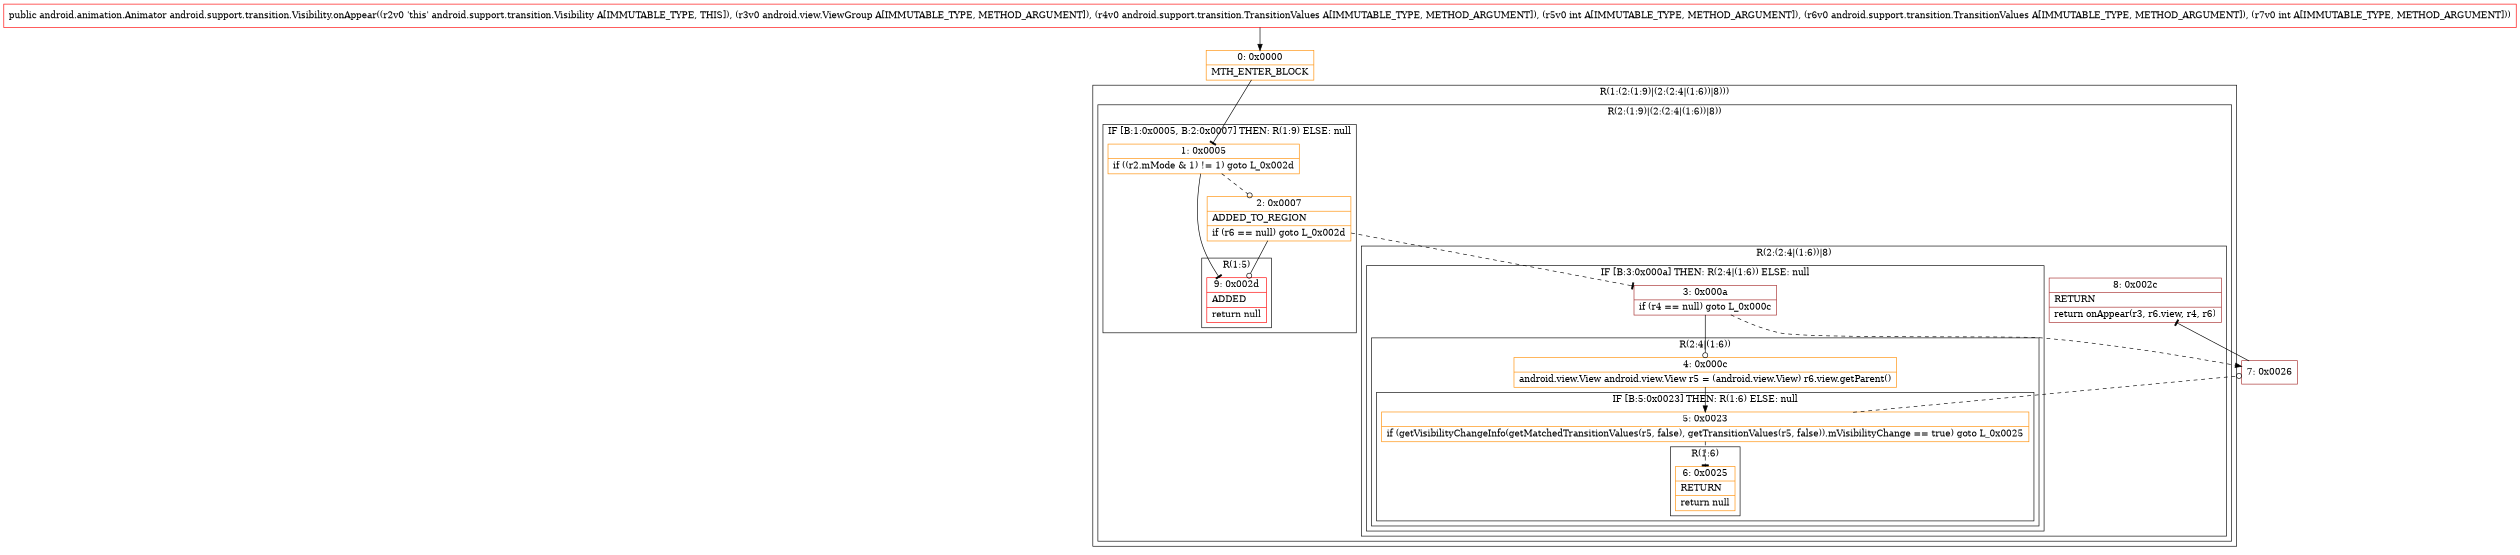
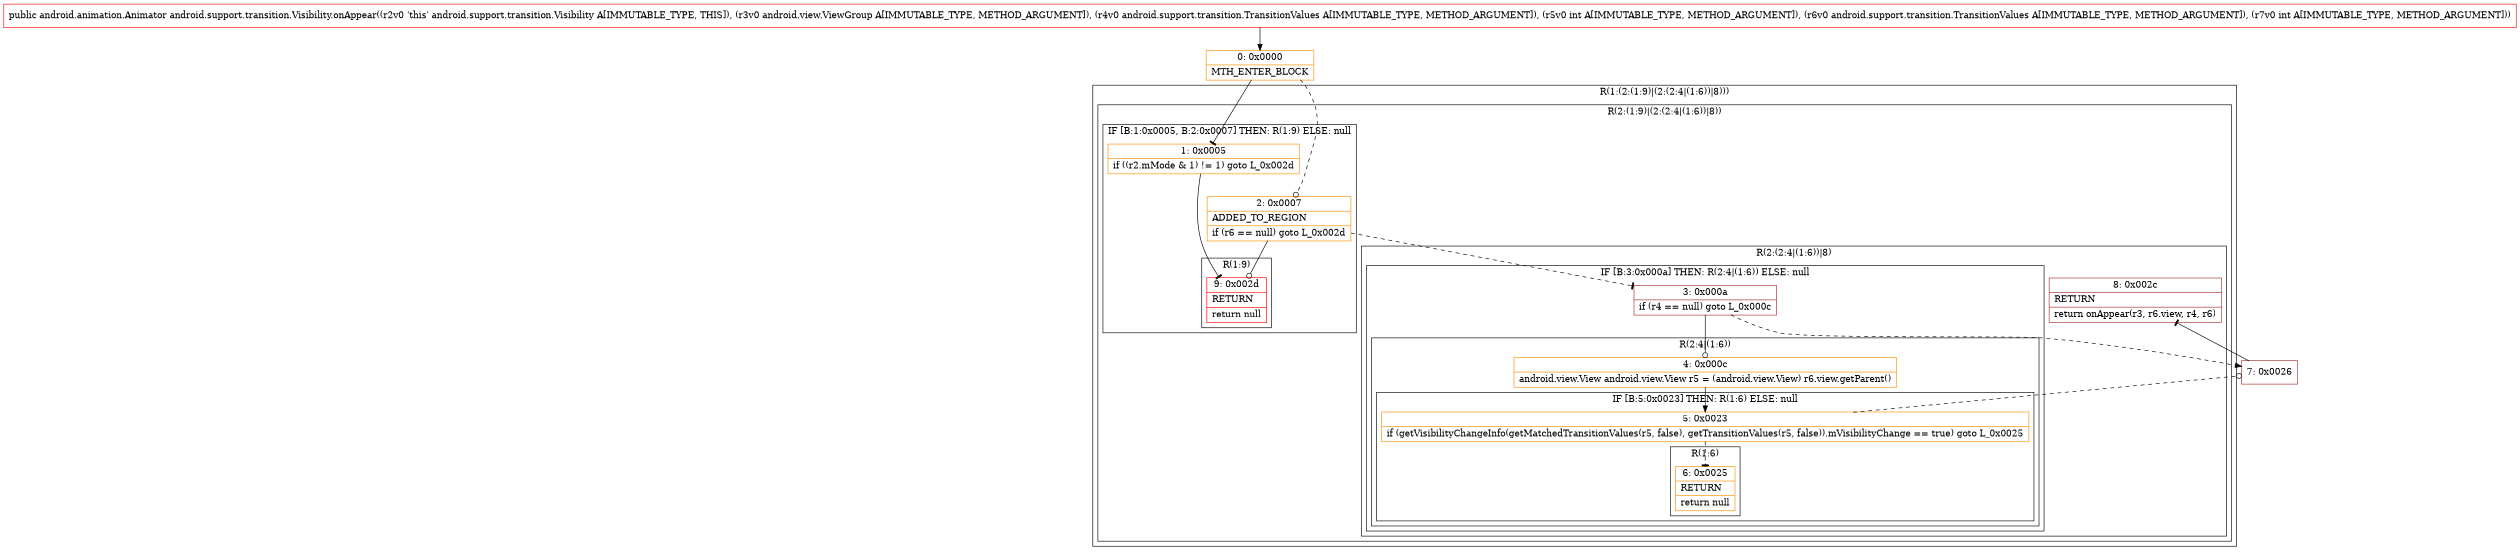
edge "1: 0x0005" -> "2: 0x0007": now "0: 0x0000" -> "2: 0x0007"
cluster "R(1:5)": label "R(1:5)" -> "R(1:9)"
node "9: 0x002d": text "ADDED" -> "RETURN"
